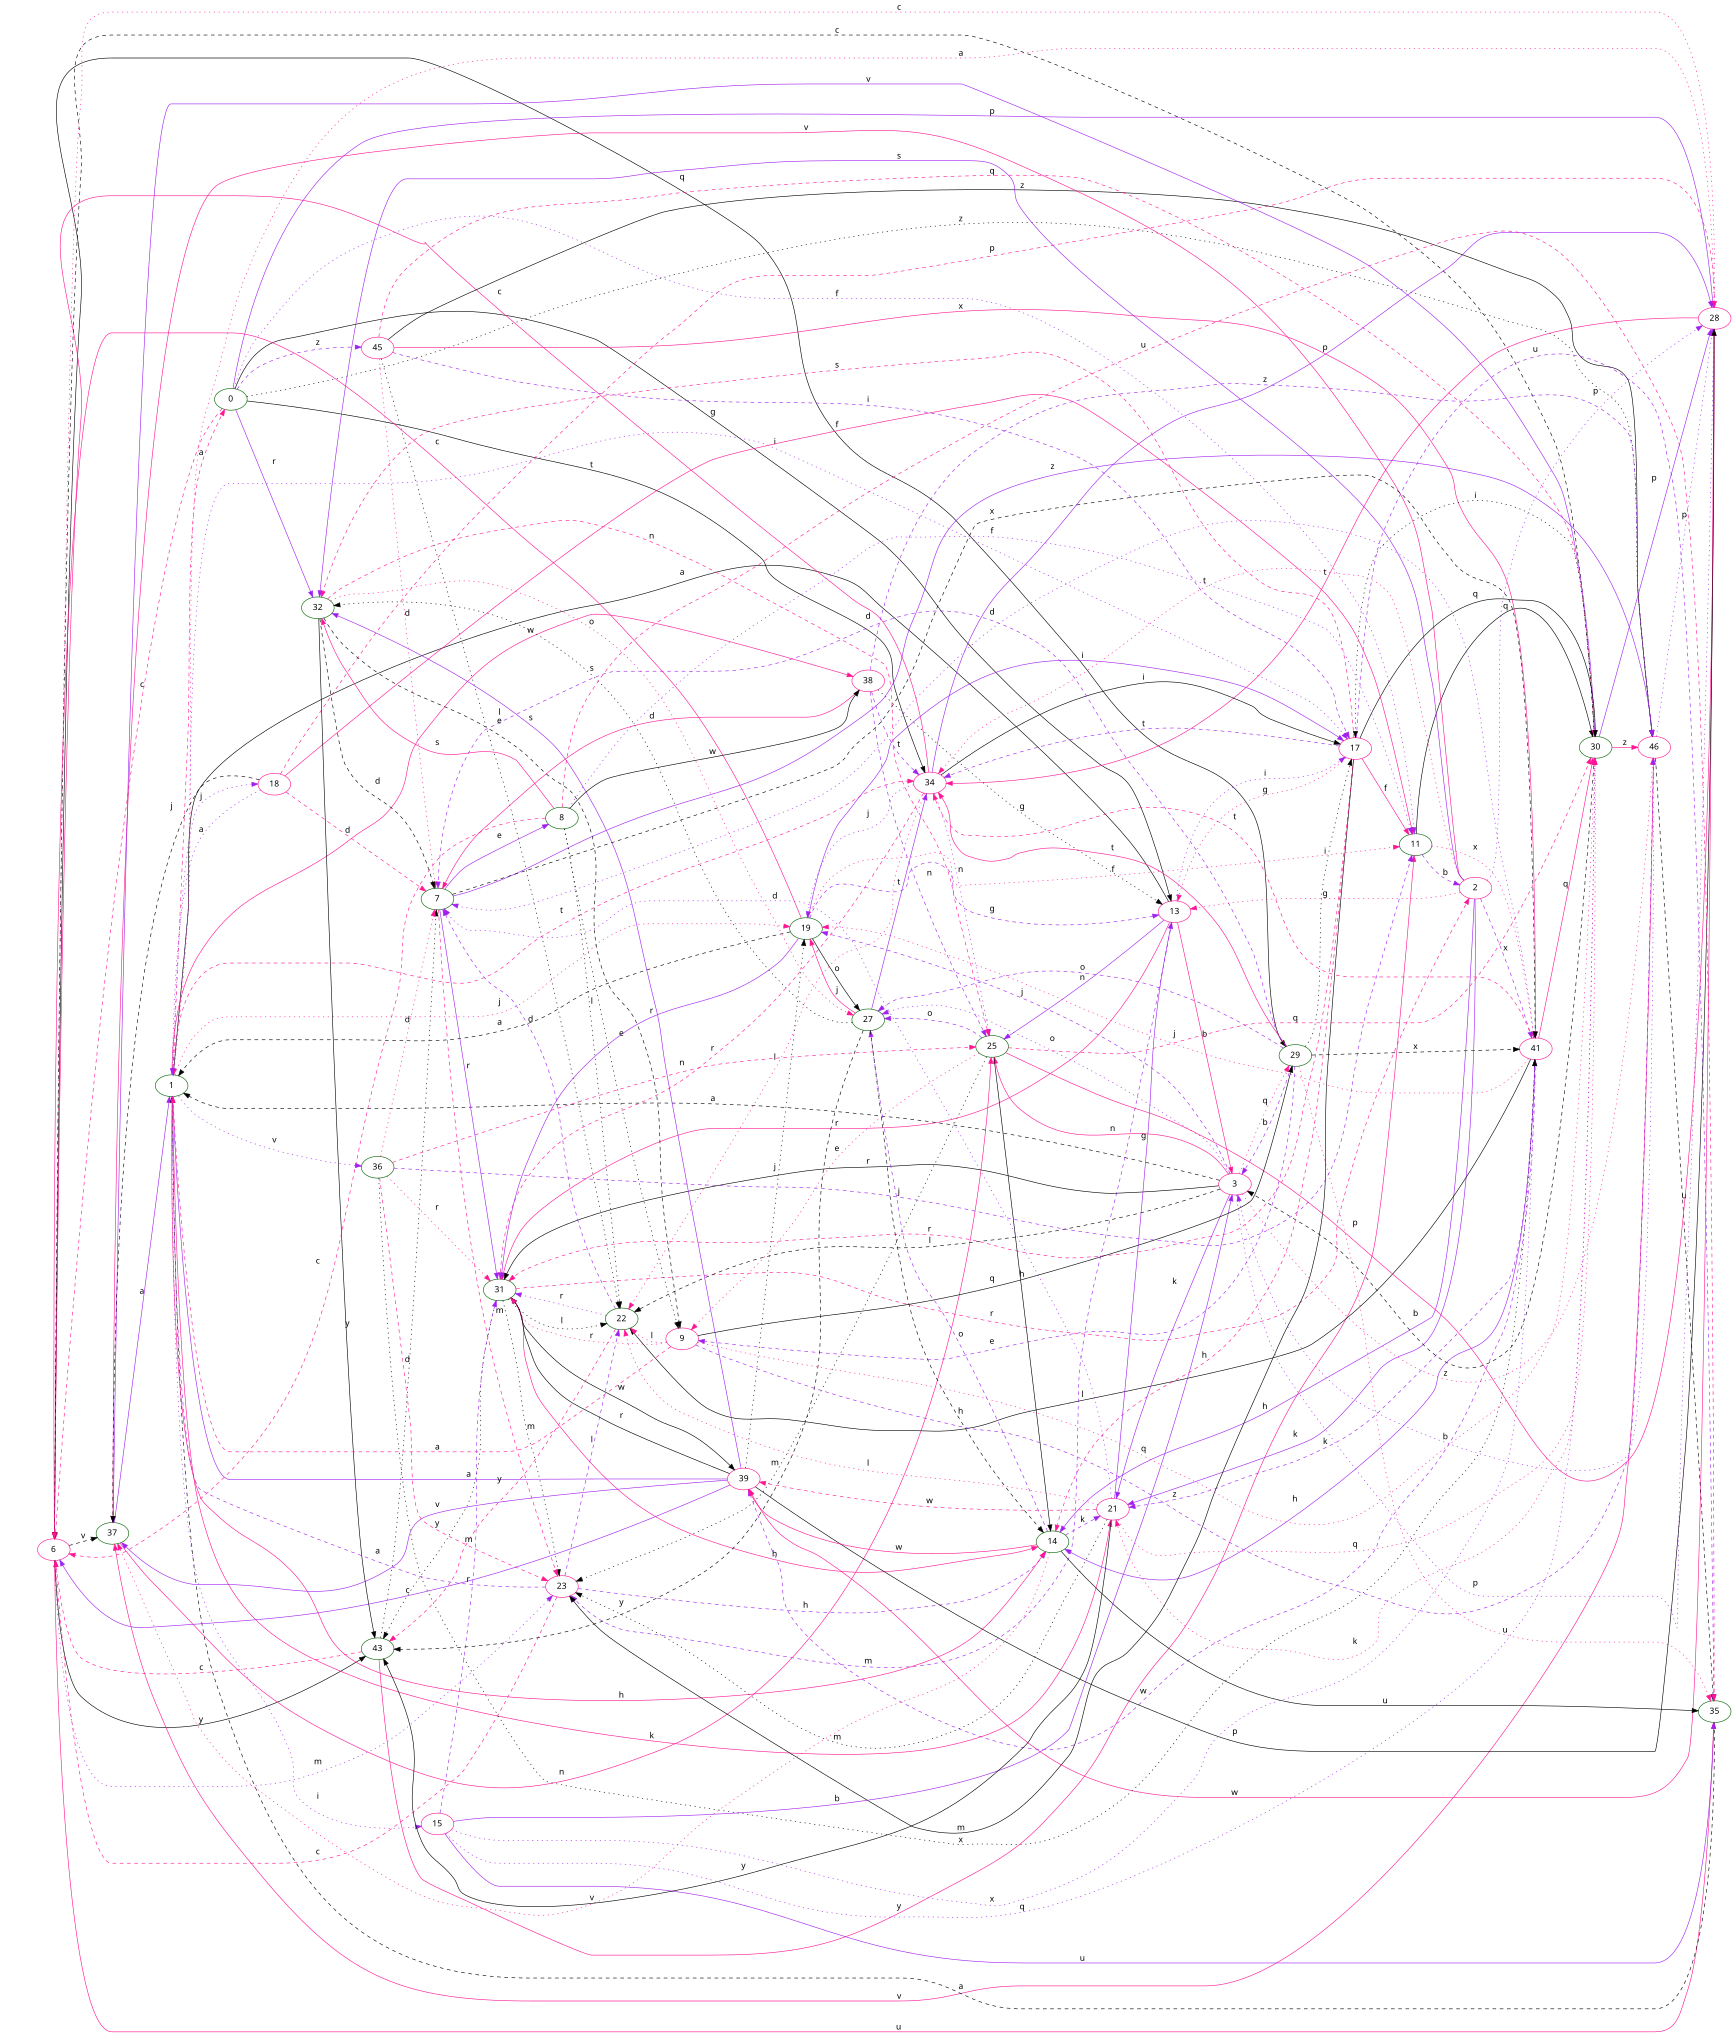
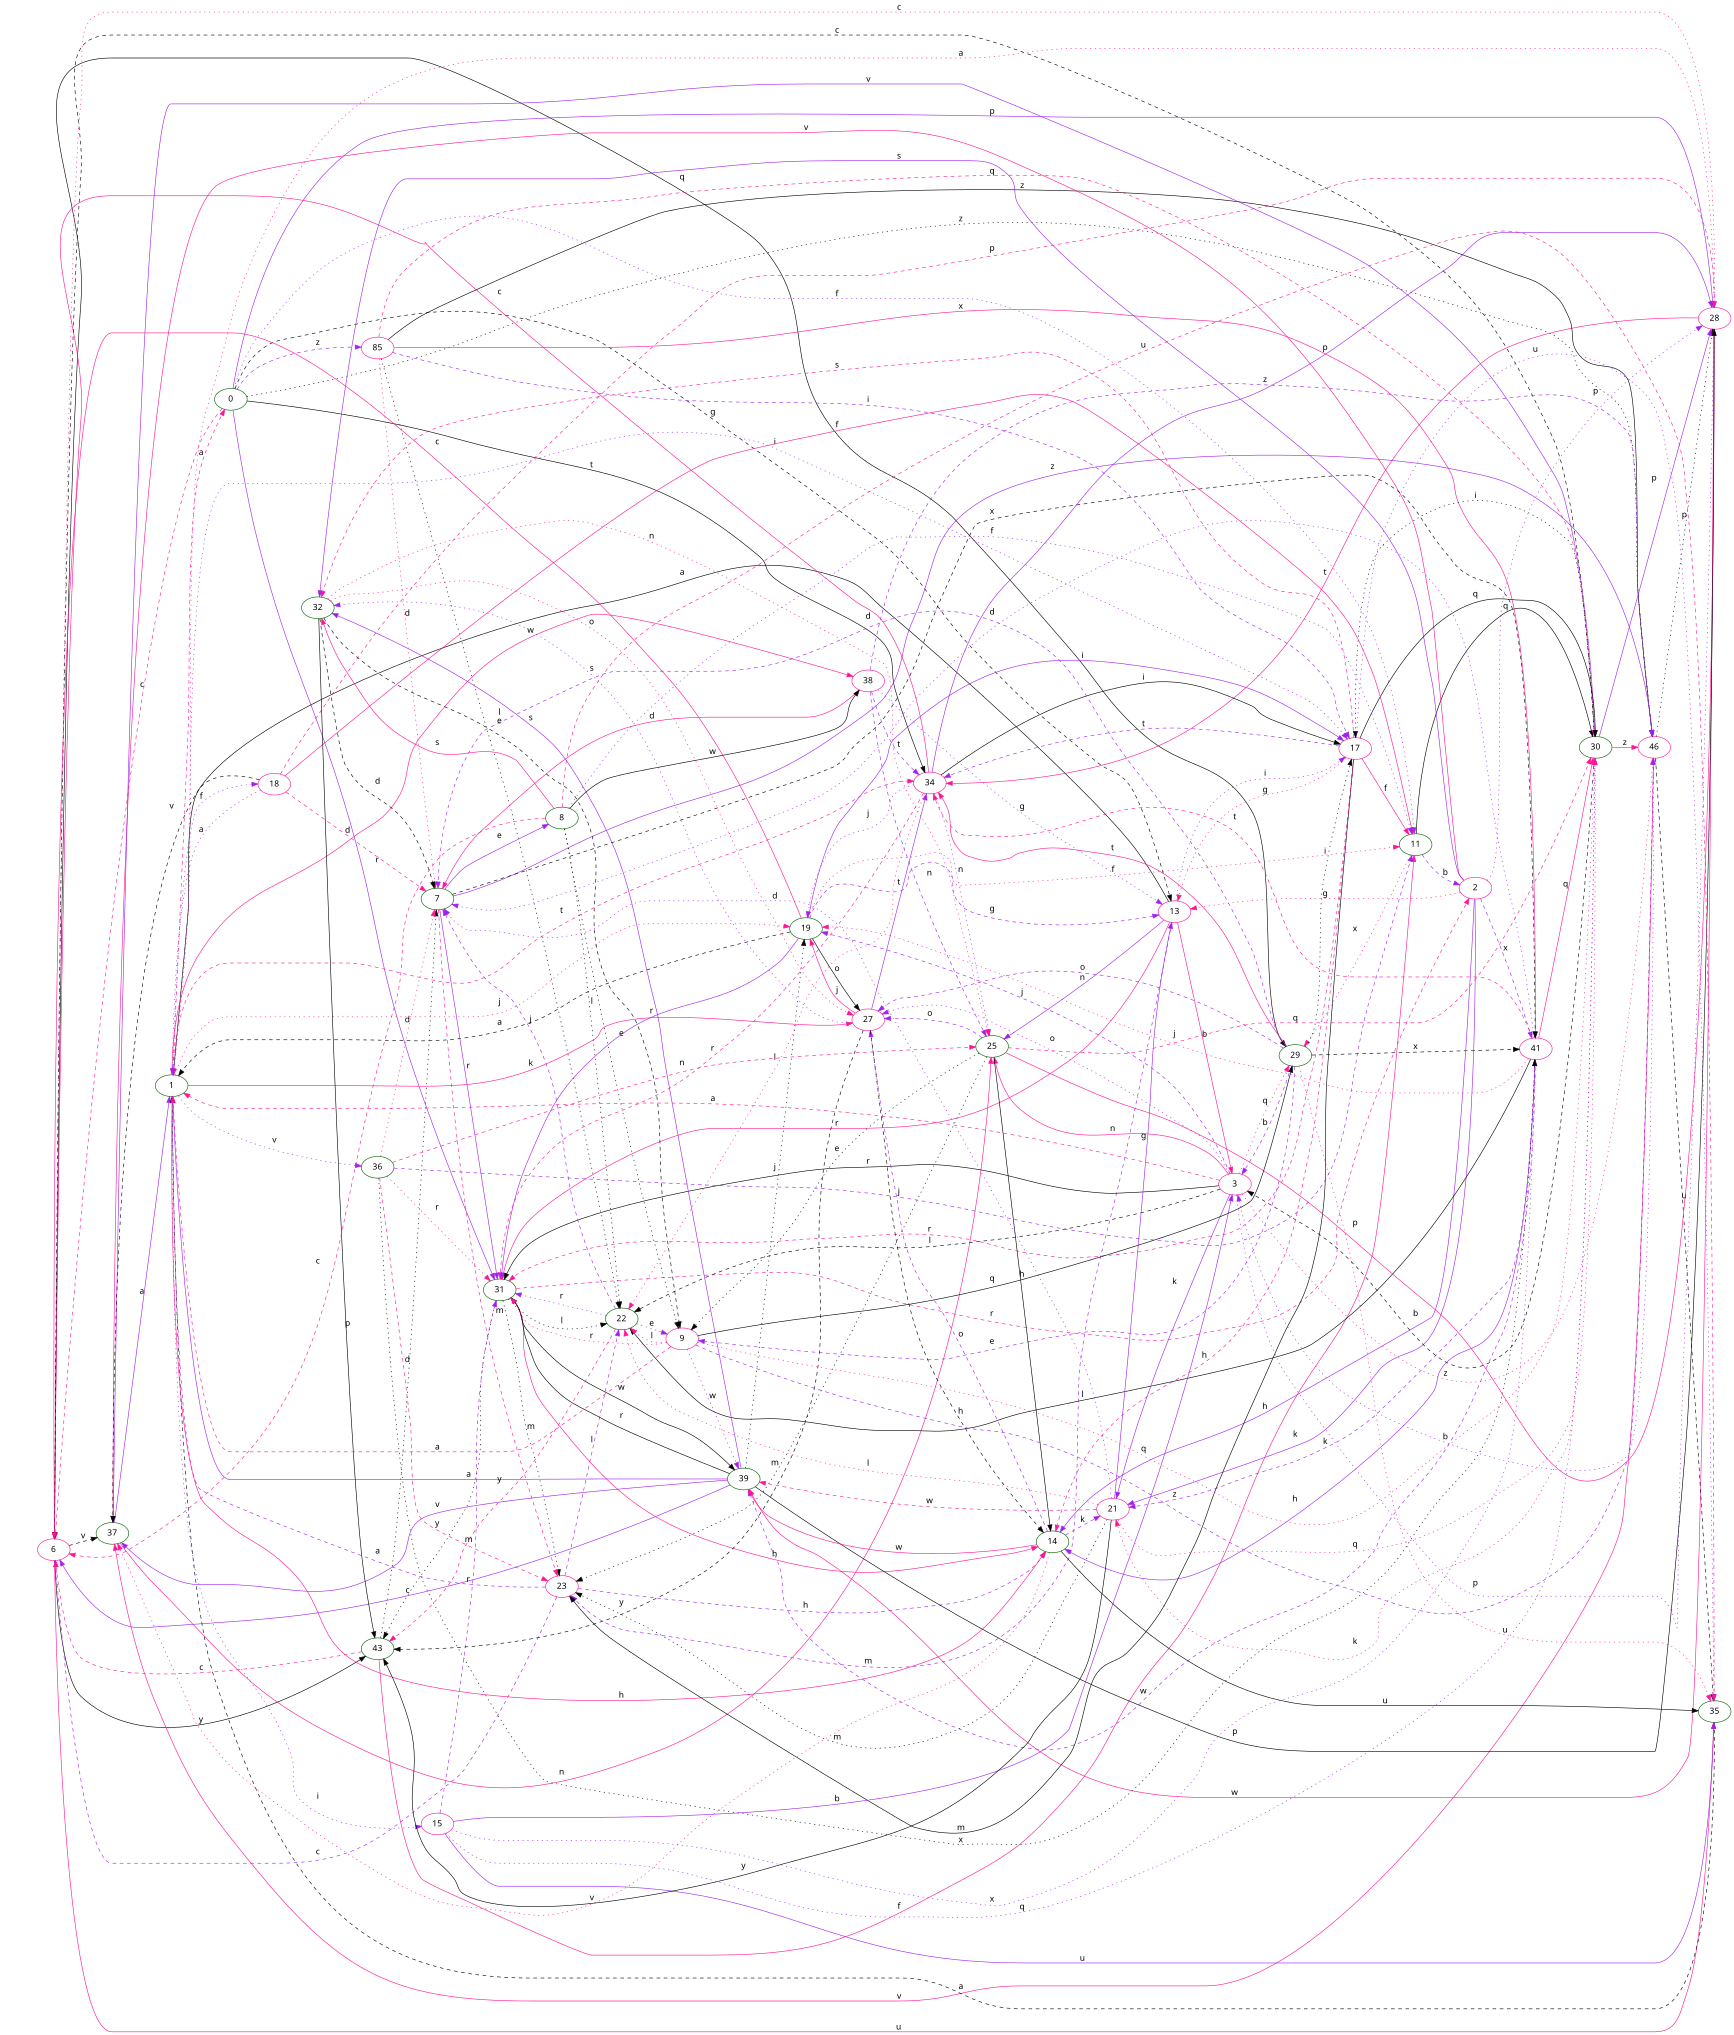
node "45": label "45" -> "85"
edge "0" -> "13": style solid -> dashed
edge "0" -> "32": now "0" -> "31"
edge "46" -> "28": color purple -> black
edge "2" -> "34": removed, label "t"
edge "32" -> "25": style dashed -> dotted
edge "27" -> "32": color black -> purple
edge "17" -> "35": style dashed -> dotted
edge "1" -> "18": label "j" -> "f"
edge "38" -> "13": color black -> purple
edge "18" -> "37": label "j" -> "v"
edge "11" -> "41": now "11" -> "29"
edge "22" -> "7": label "d" -> "j"
node "27": color darkgreen -> deeppink
edge "3" -> "1": color black -> deeppink
edge "25" -> "9": color deeppink -> black
edge "32" -> "43": label "y" -> "p"
edge "22" -> "9": added, label "e"
edge "9" -> "39": added, label "w"
node "39": color deeppink -> darkgreen
edge "1" -> "21": now "1" -> "27"
edge "6" -> "23": removed, label "m"
edge "23" -> "6": color deeppink -> purple
edge "43" -> "11": label "y" -> "f"
